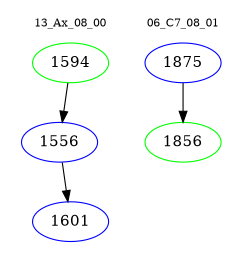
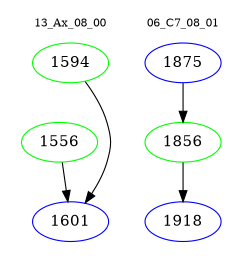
edge "1594" -> "1556": now "1594" -> "1601"
node "1556": color blue -> green
node "1918": added
